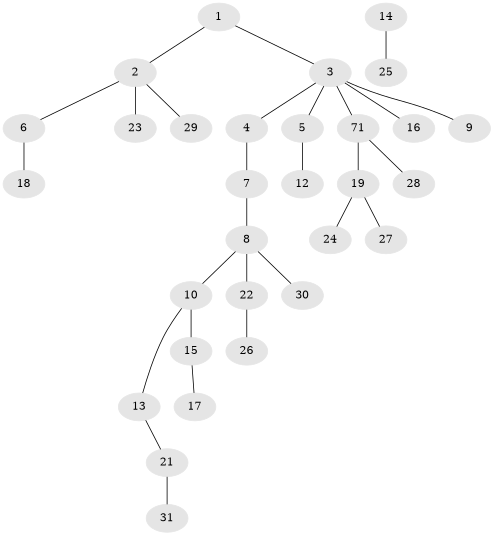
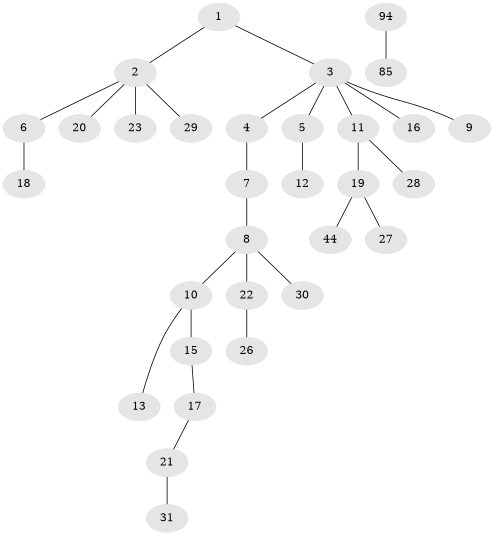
node "14": label "14" -> "94"
node "25": label "25" -> "85"
node "20": added
node "71": label "71" -> "11"
node "24": label "24" -> "44"
edge "13" -- "21": now "17" -- "21"
